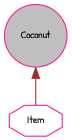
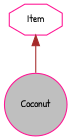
edge "Item" -> "Coconut": reversed
